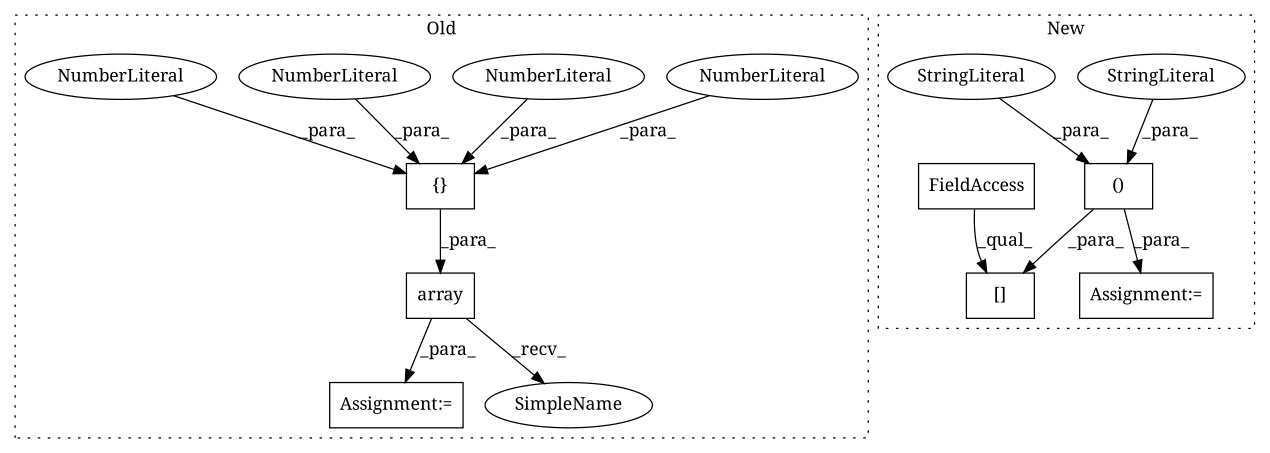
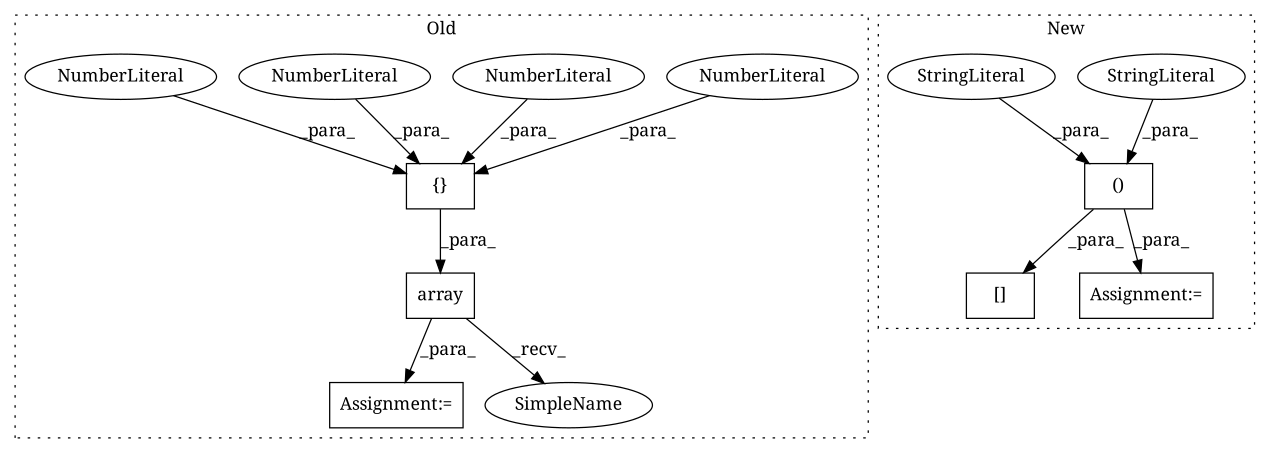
node "FieldAccess": removed
